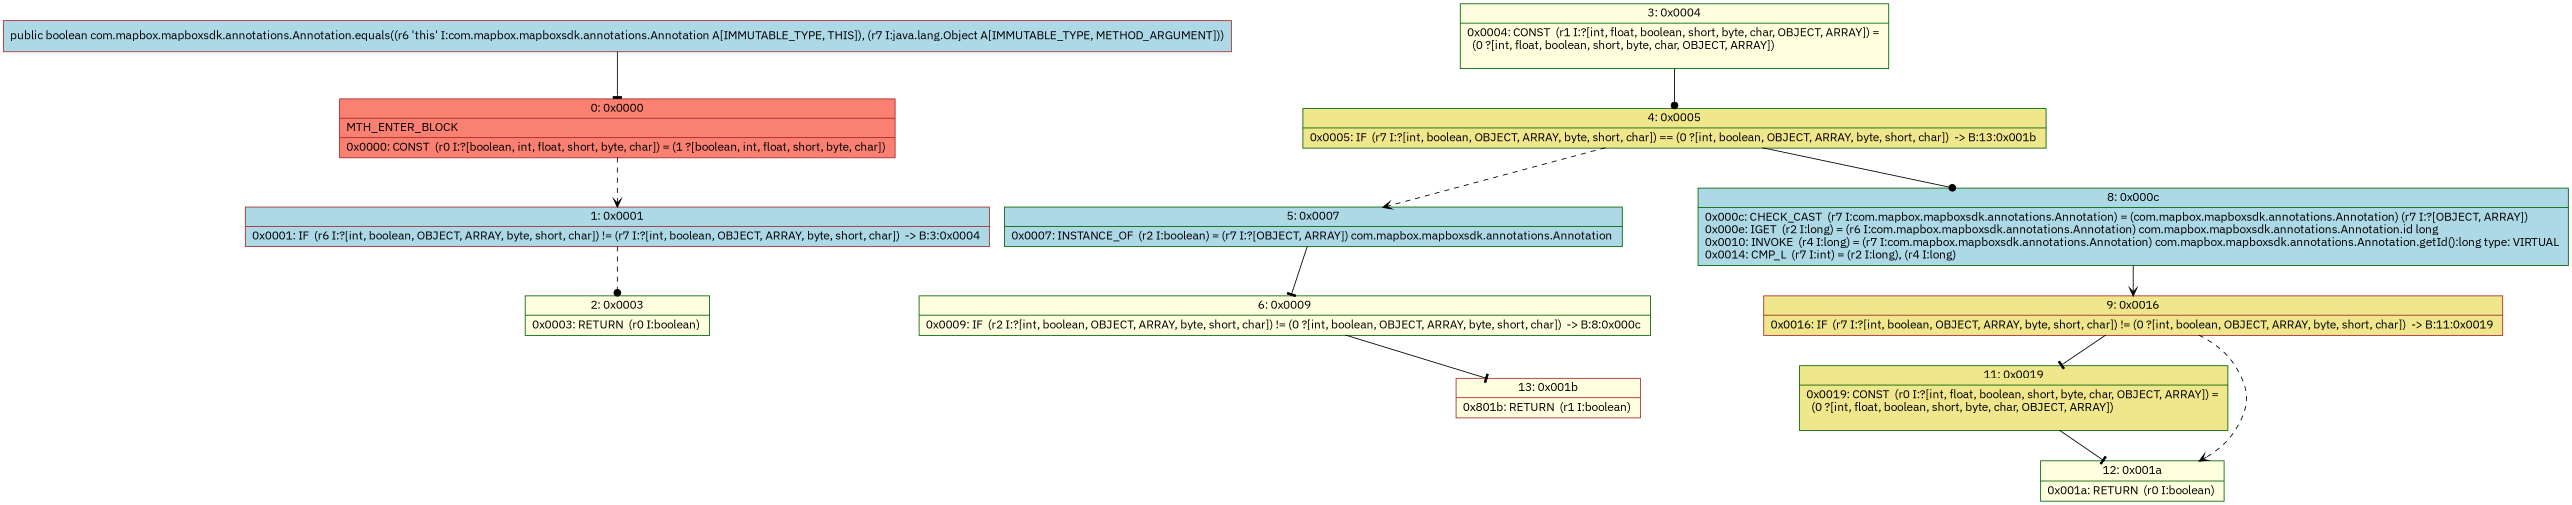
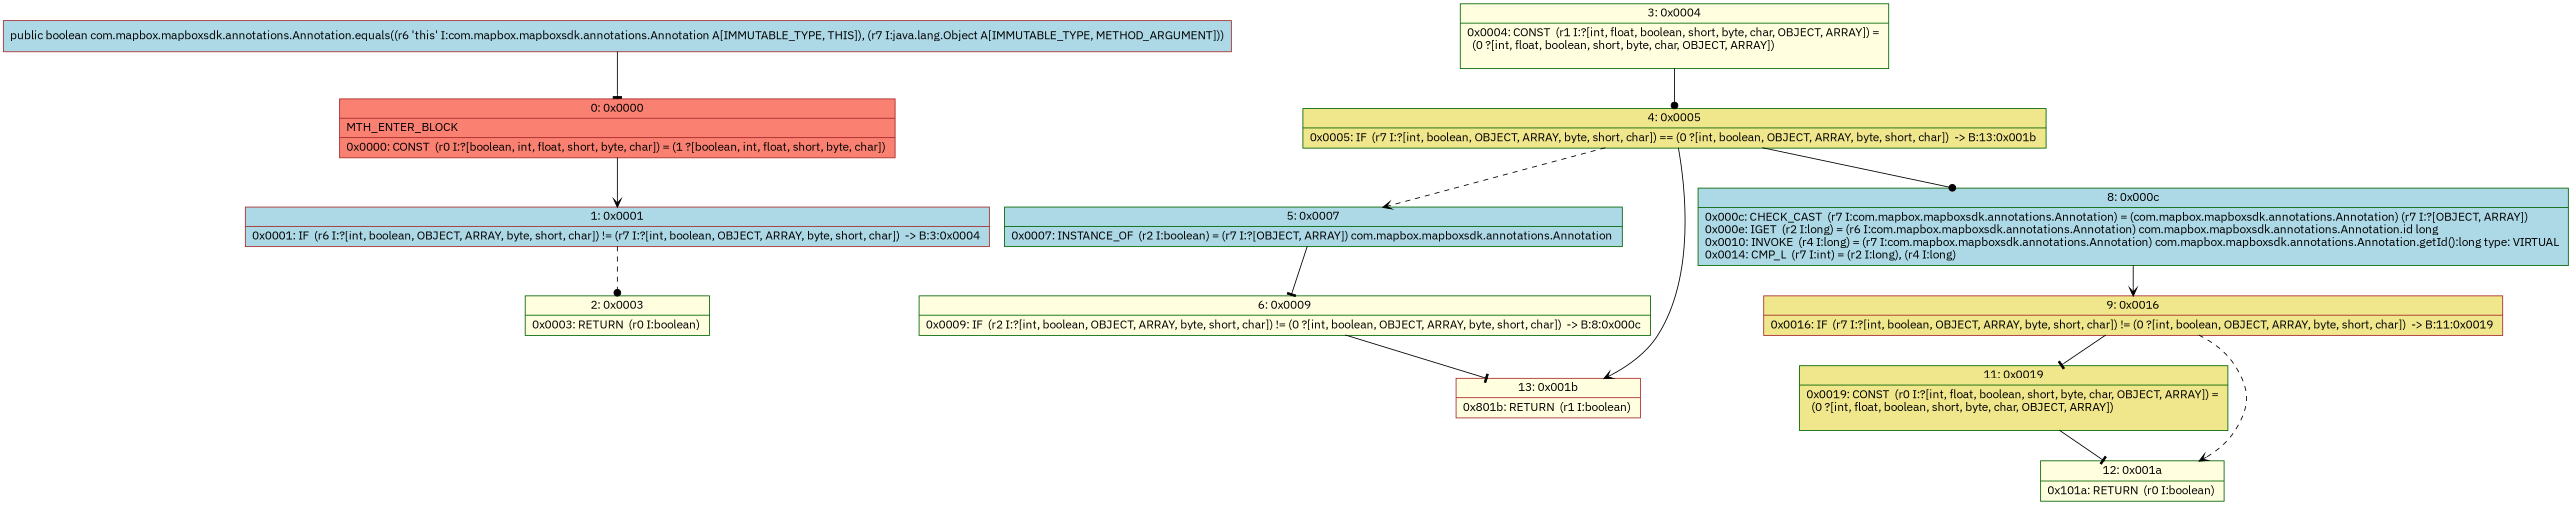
edge "0: 0x0000" -> "1: 0x0001": style dashed -> solid
edge "4: 0x0005" -> "13: 0x001b": added
node "12: 0x001a": text "0x001a: RETURN  (r0 I:boolean)" -> "0x101a: RETURN  (r0 I:boolean)"
